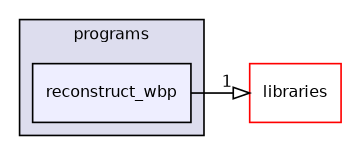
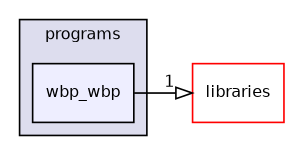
node "reconstruct_wbp": label "reconstruct_wbp" -> "wbp_wbp"
